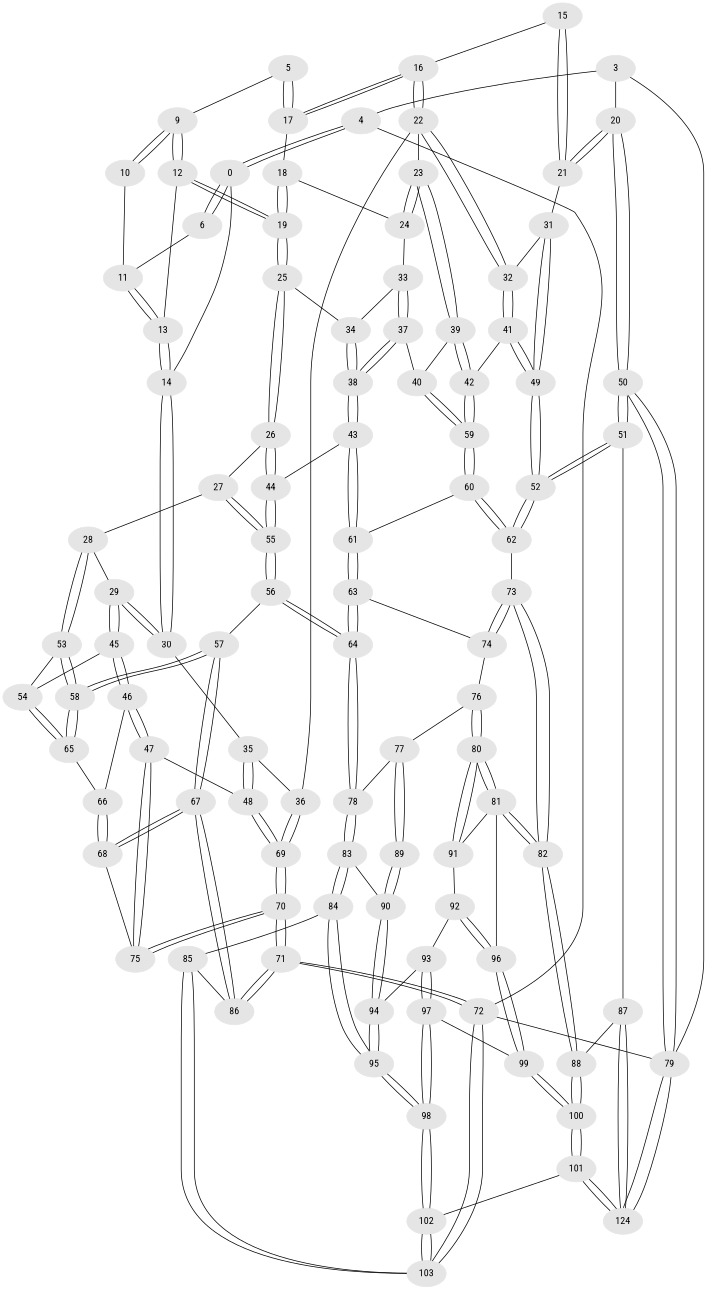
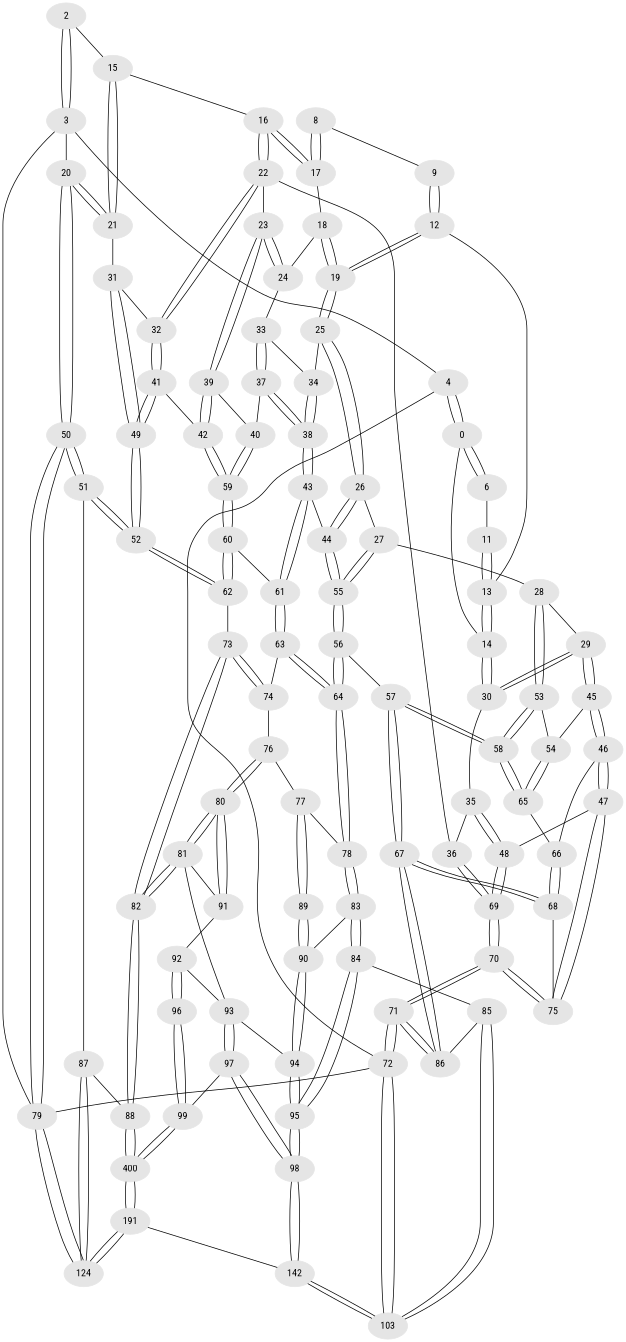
node "2": added
node "5": label "5" -> "8"
node "10": removed
edge "81" -- "96": now "81" -- "93"
node "100": label "100" -> "400"
node "101": label "101" -> "191"
node "102": label "102" -> "142"
